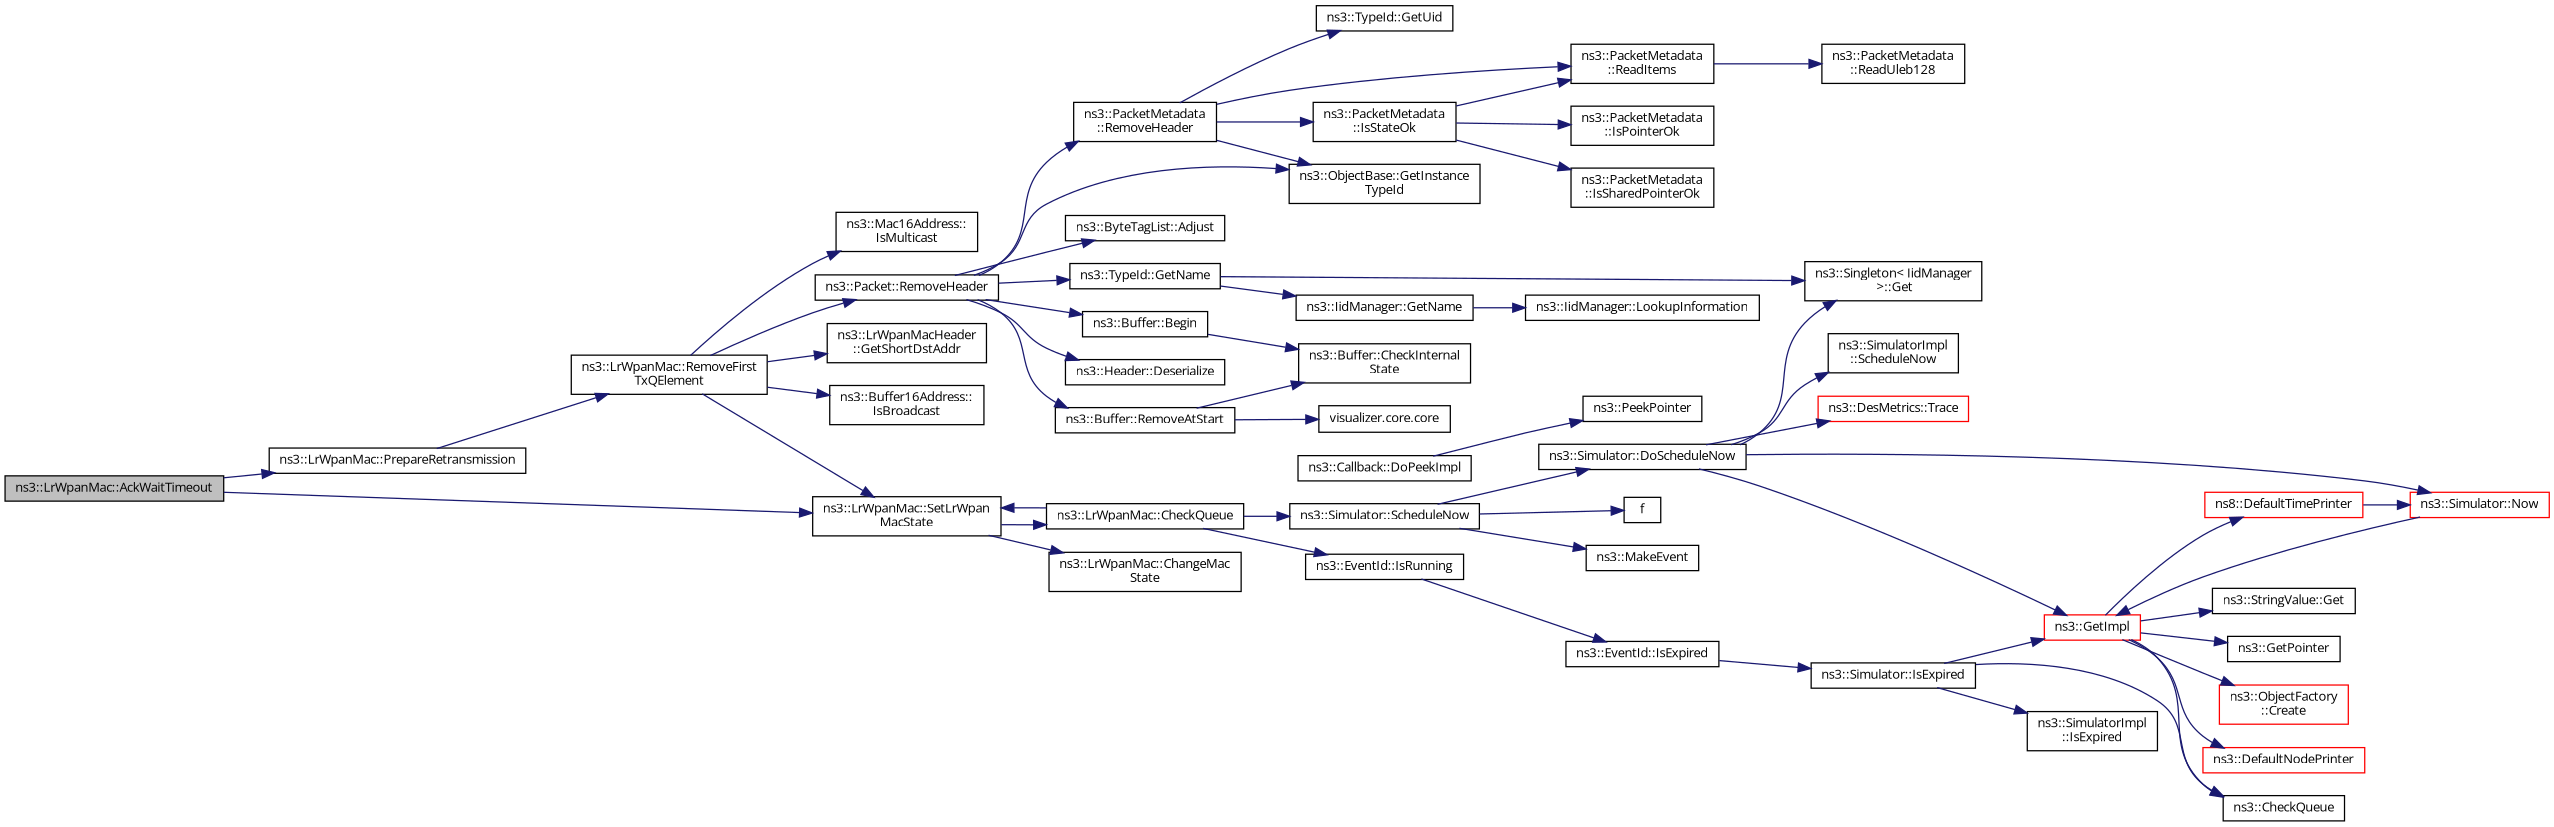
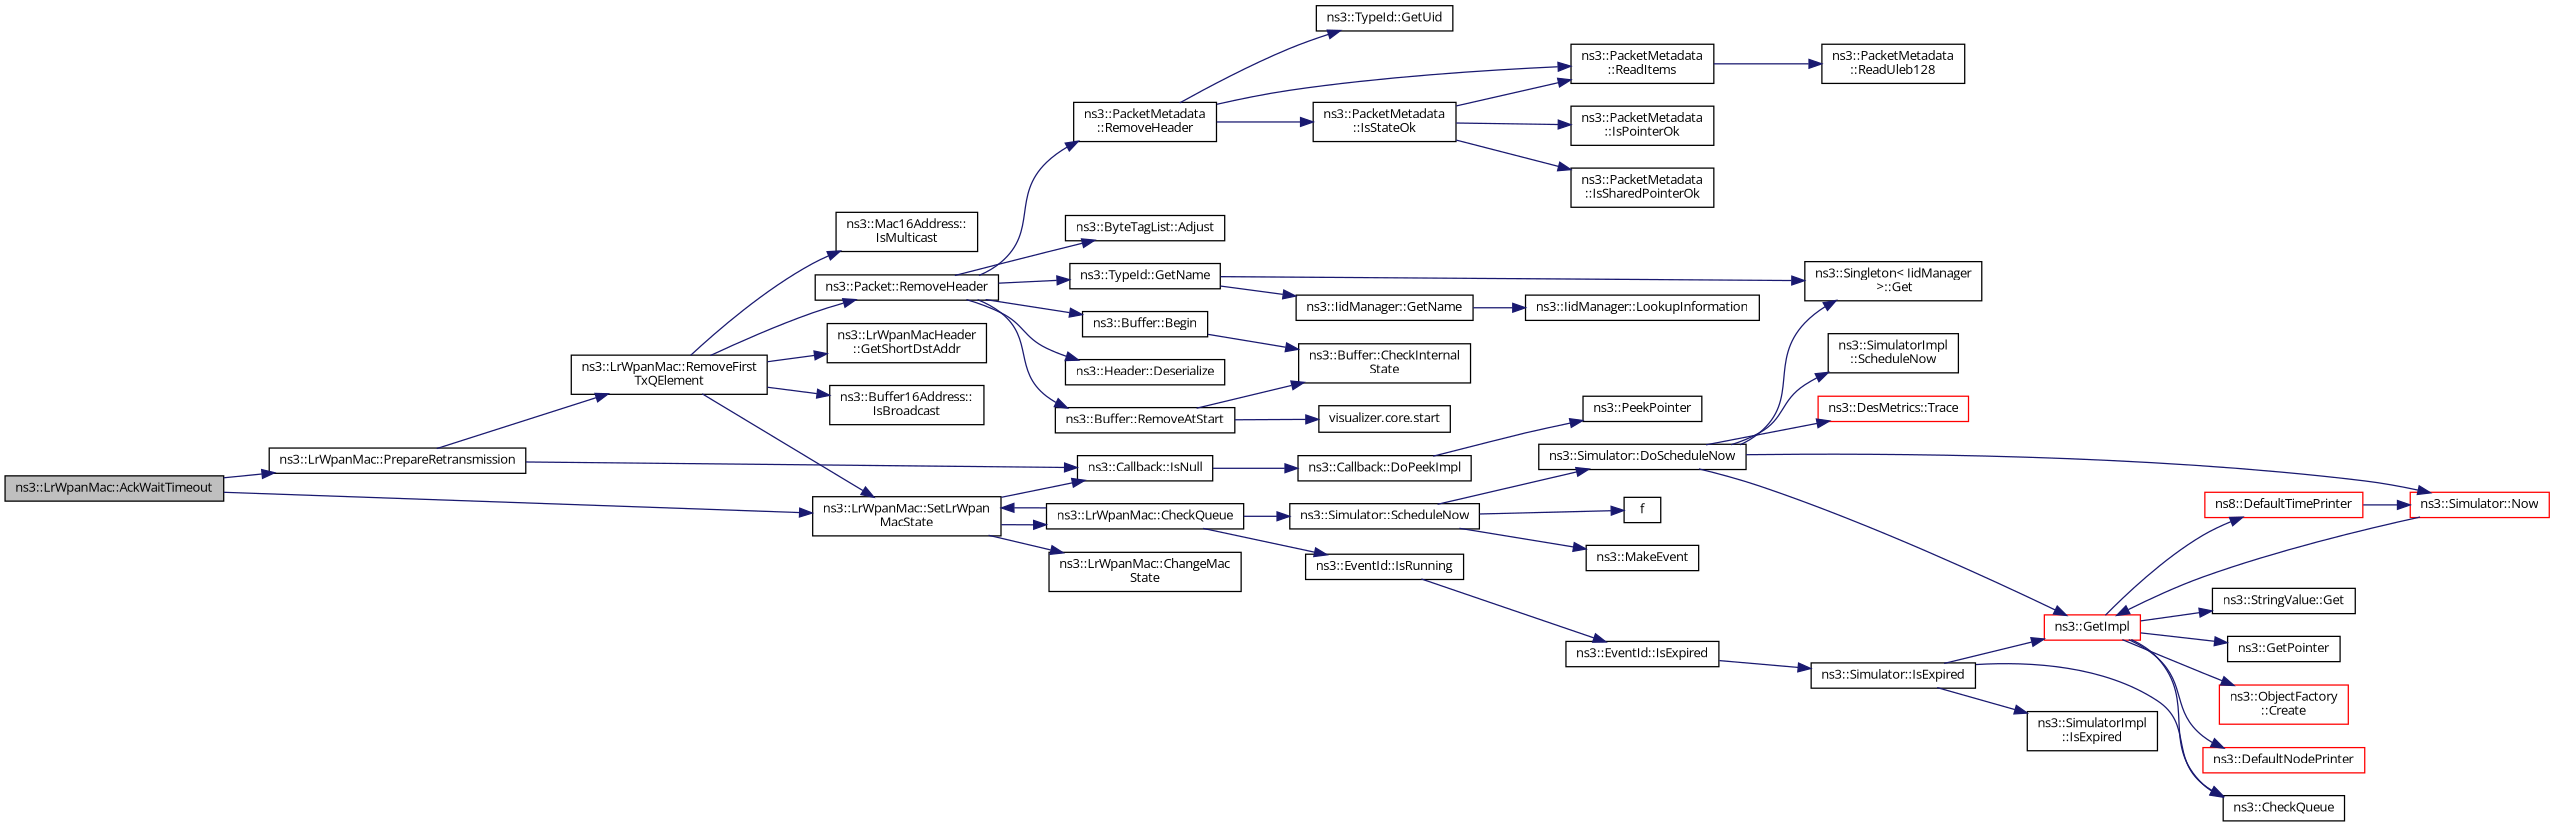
node "ns3::ObjectBase::GetInstance TypeId": removed
node "visualizer.core.core": label "visualizer.core.core" -> "visualizer.core.start"
node "ns3::Callback::IsNull": added
